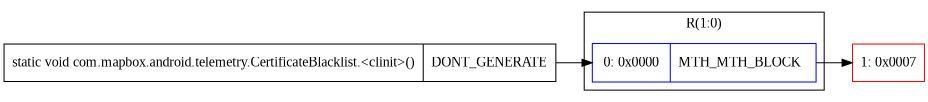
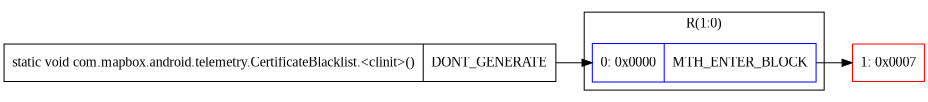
node "0: 0x0000": text "MTH_MTH_BLOCK" -> "MTH_ENTER_BLOCK"
